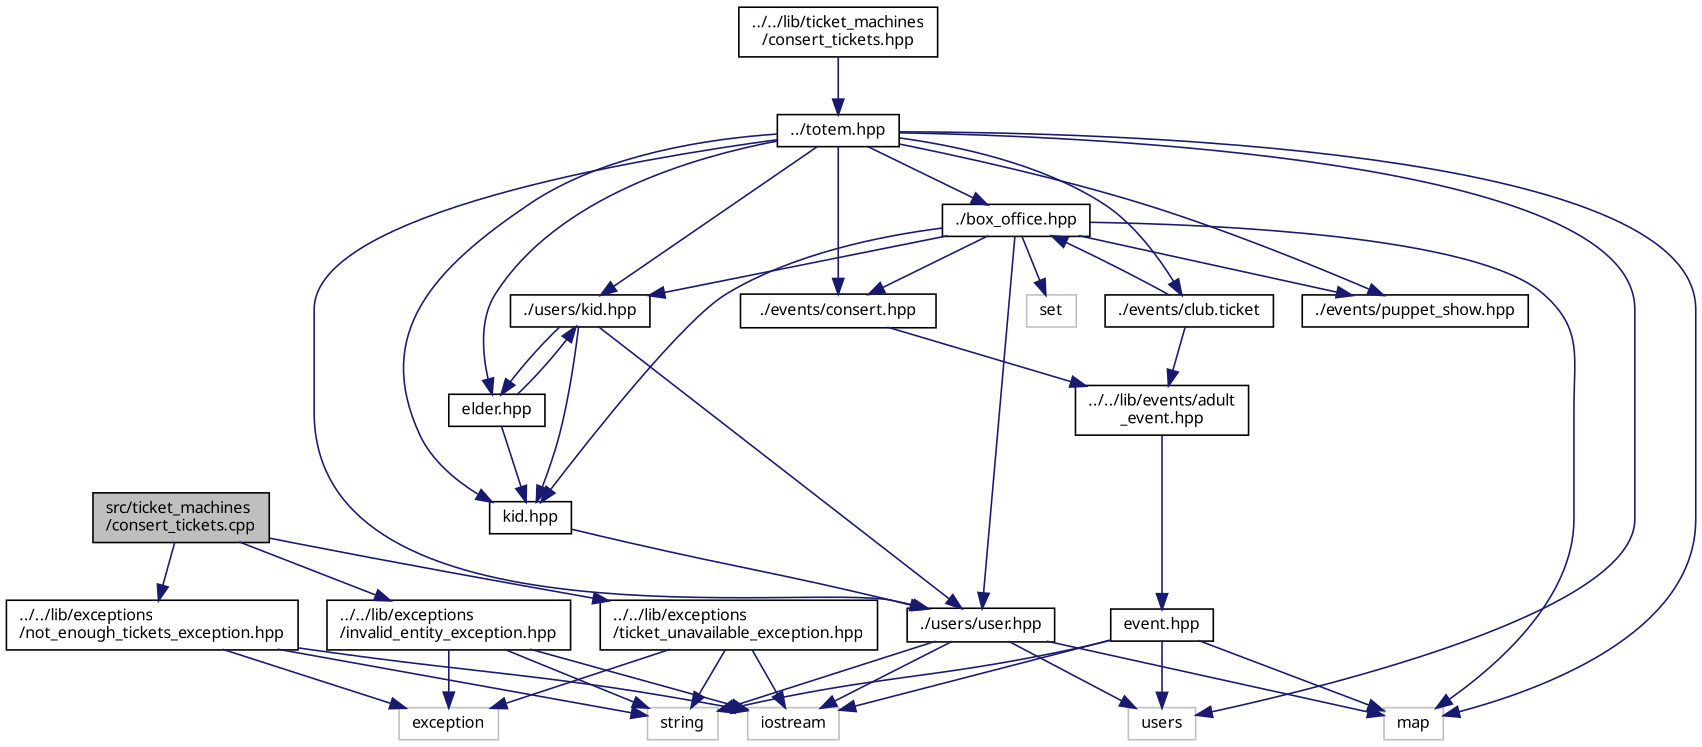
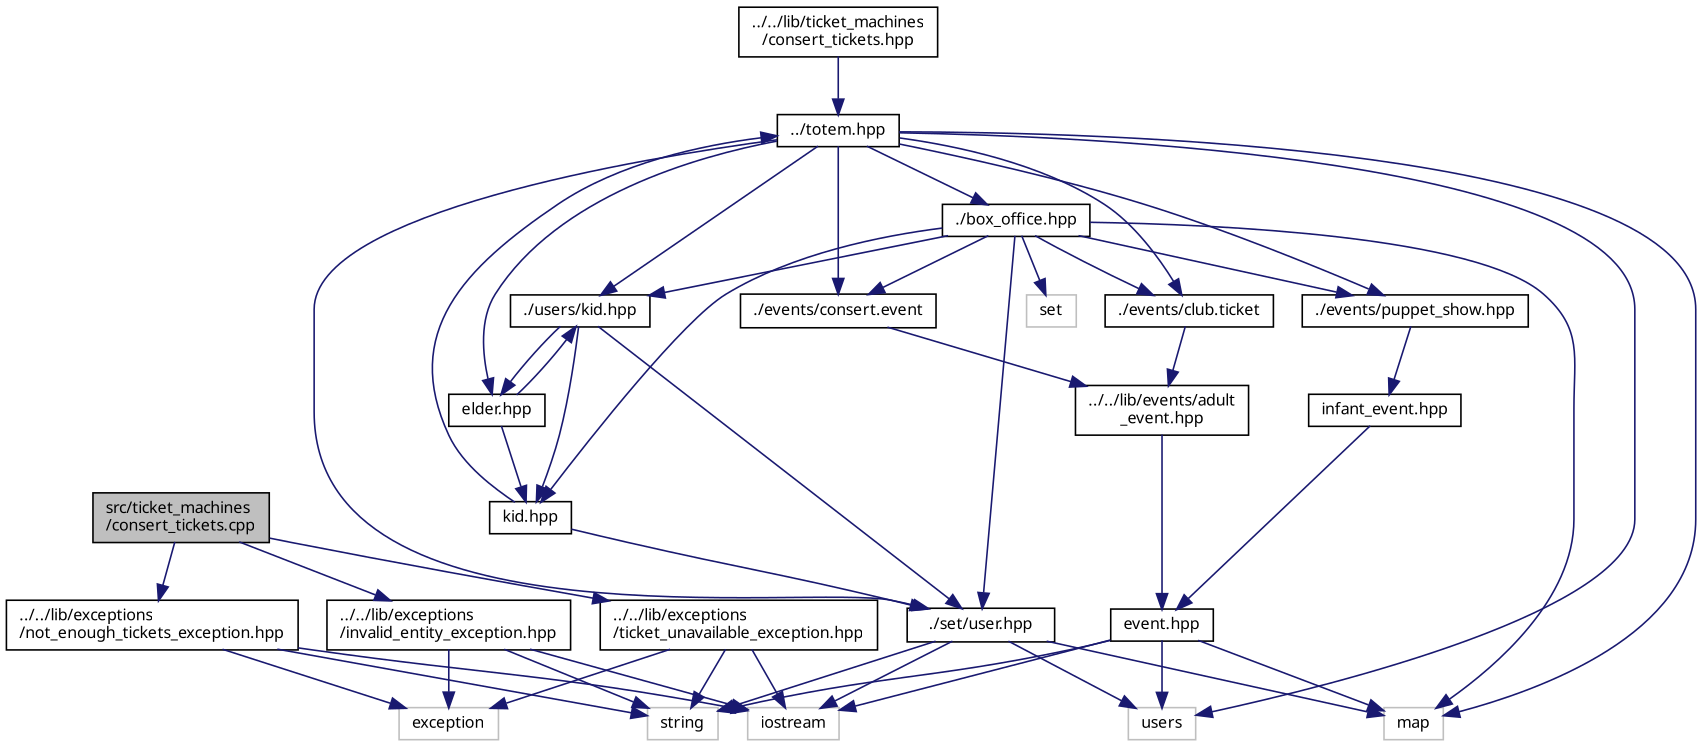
edge "../totem.hpp" -> "kid.hpp": reversed
edge "./events/club.ticket" -> "./box_office.hpp": reversed
node "./events/consert.hpp": label "./events/consert.hpp" -> "./events/consert.event"
node "infant_event.hpp": added
node "./users/user.hpp": label "./users/user.hpp" -> "./set/user.hpp"
